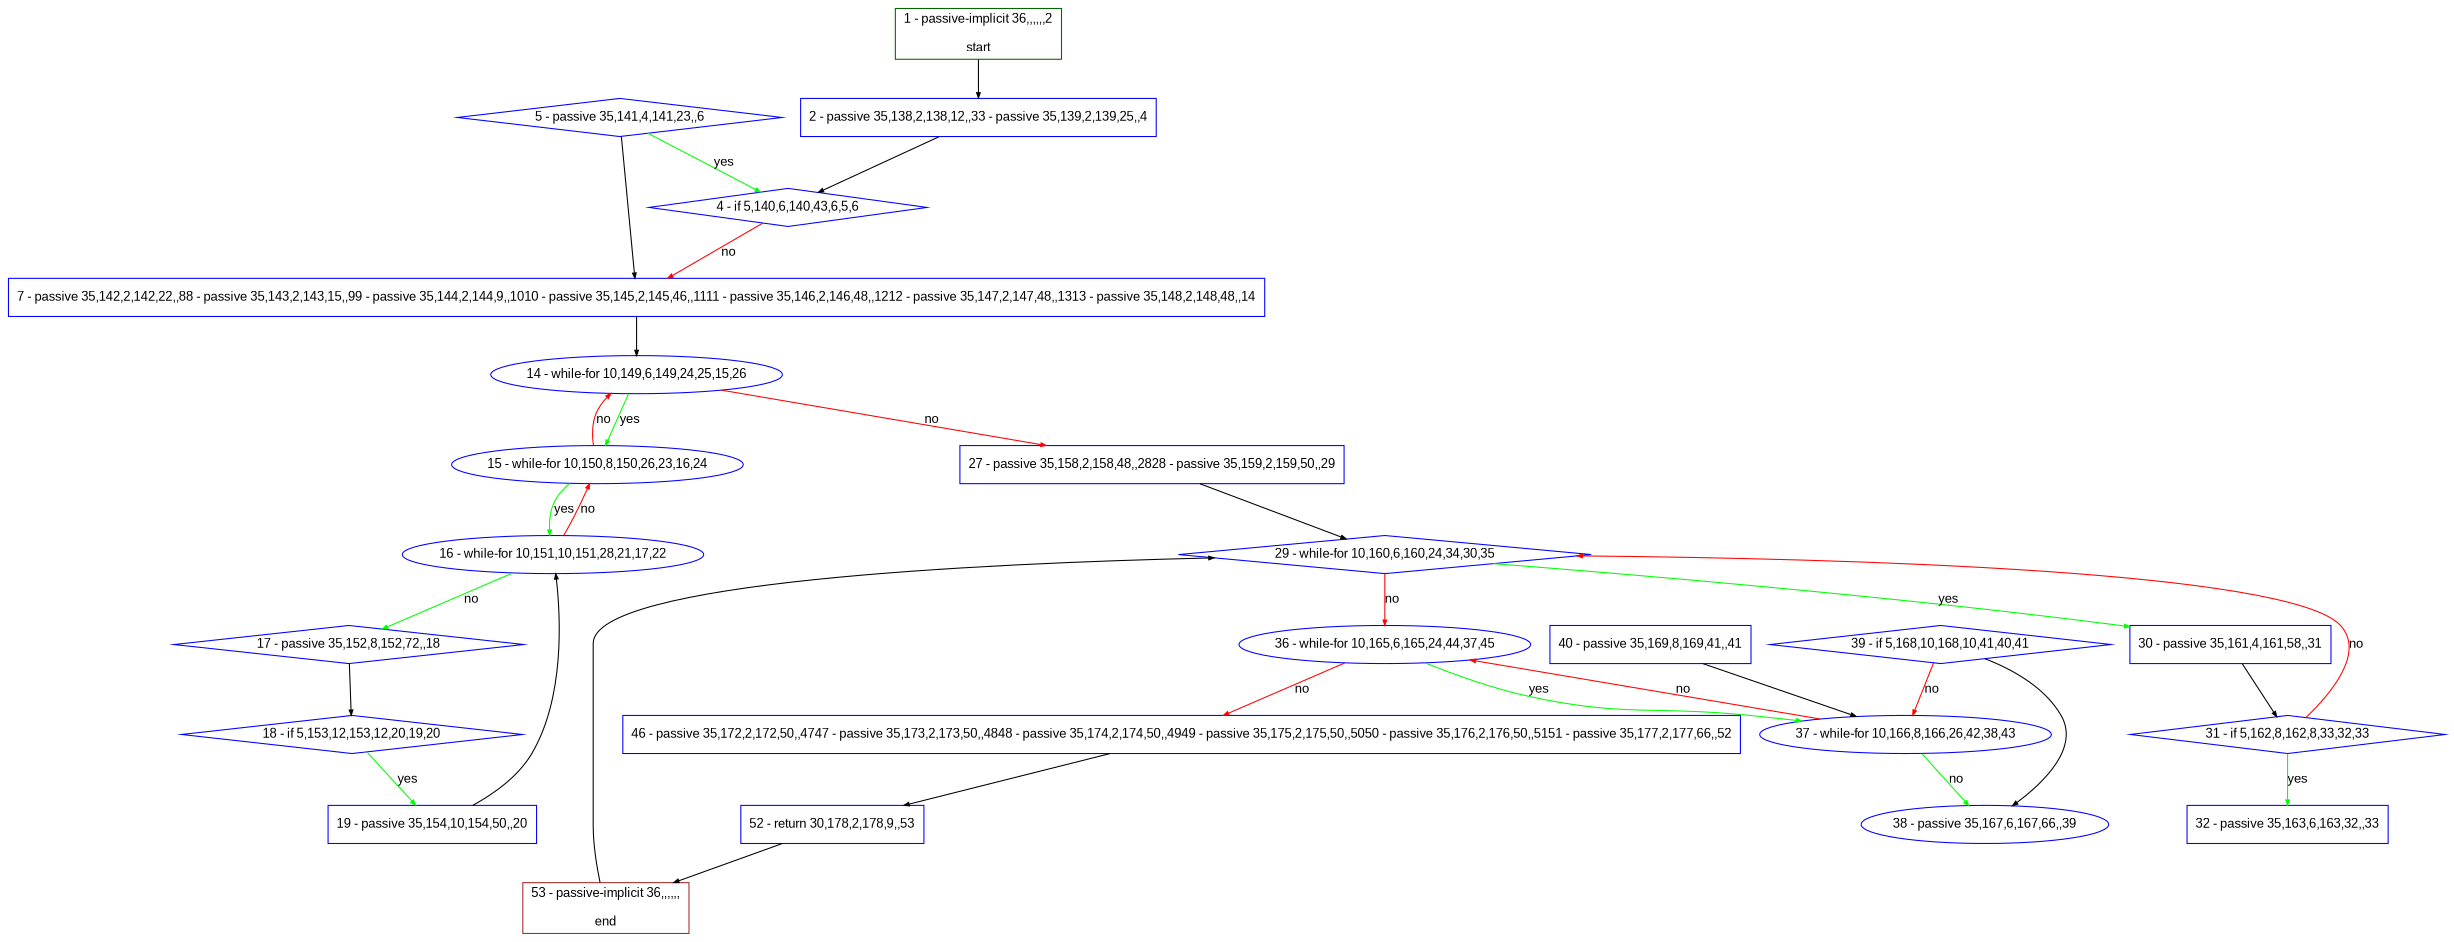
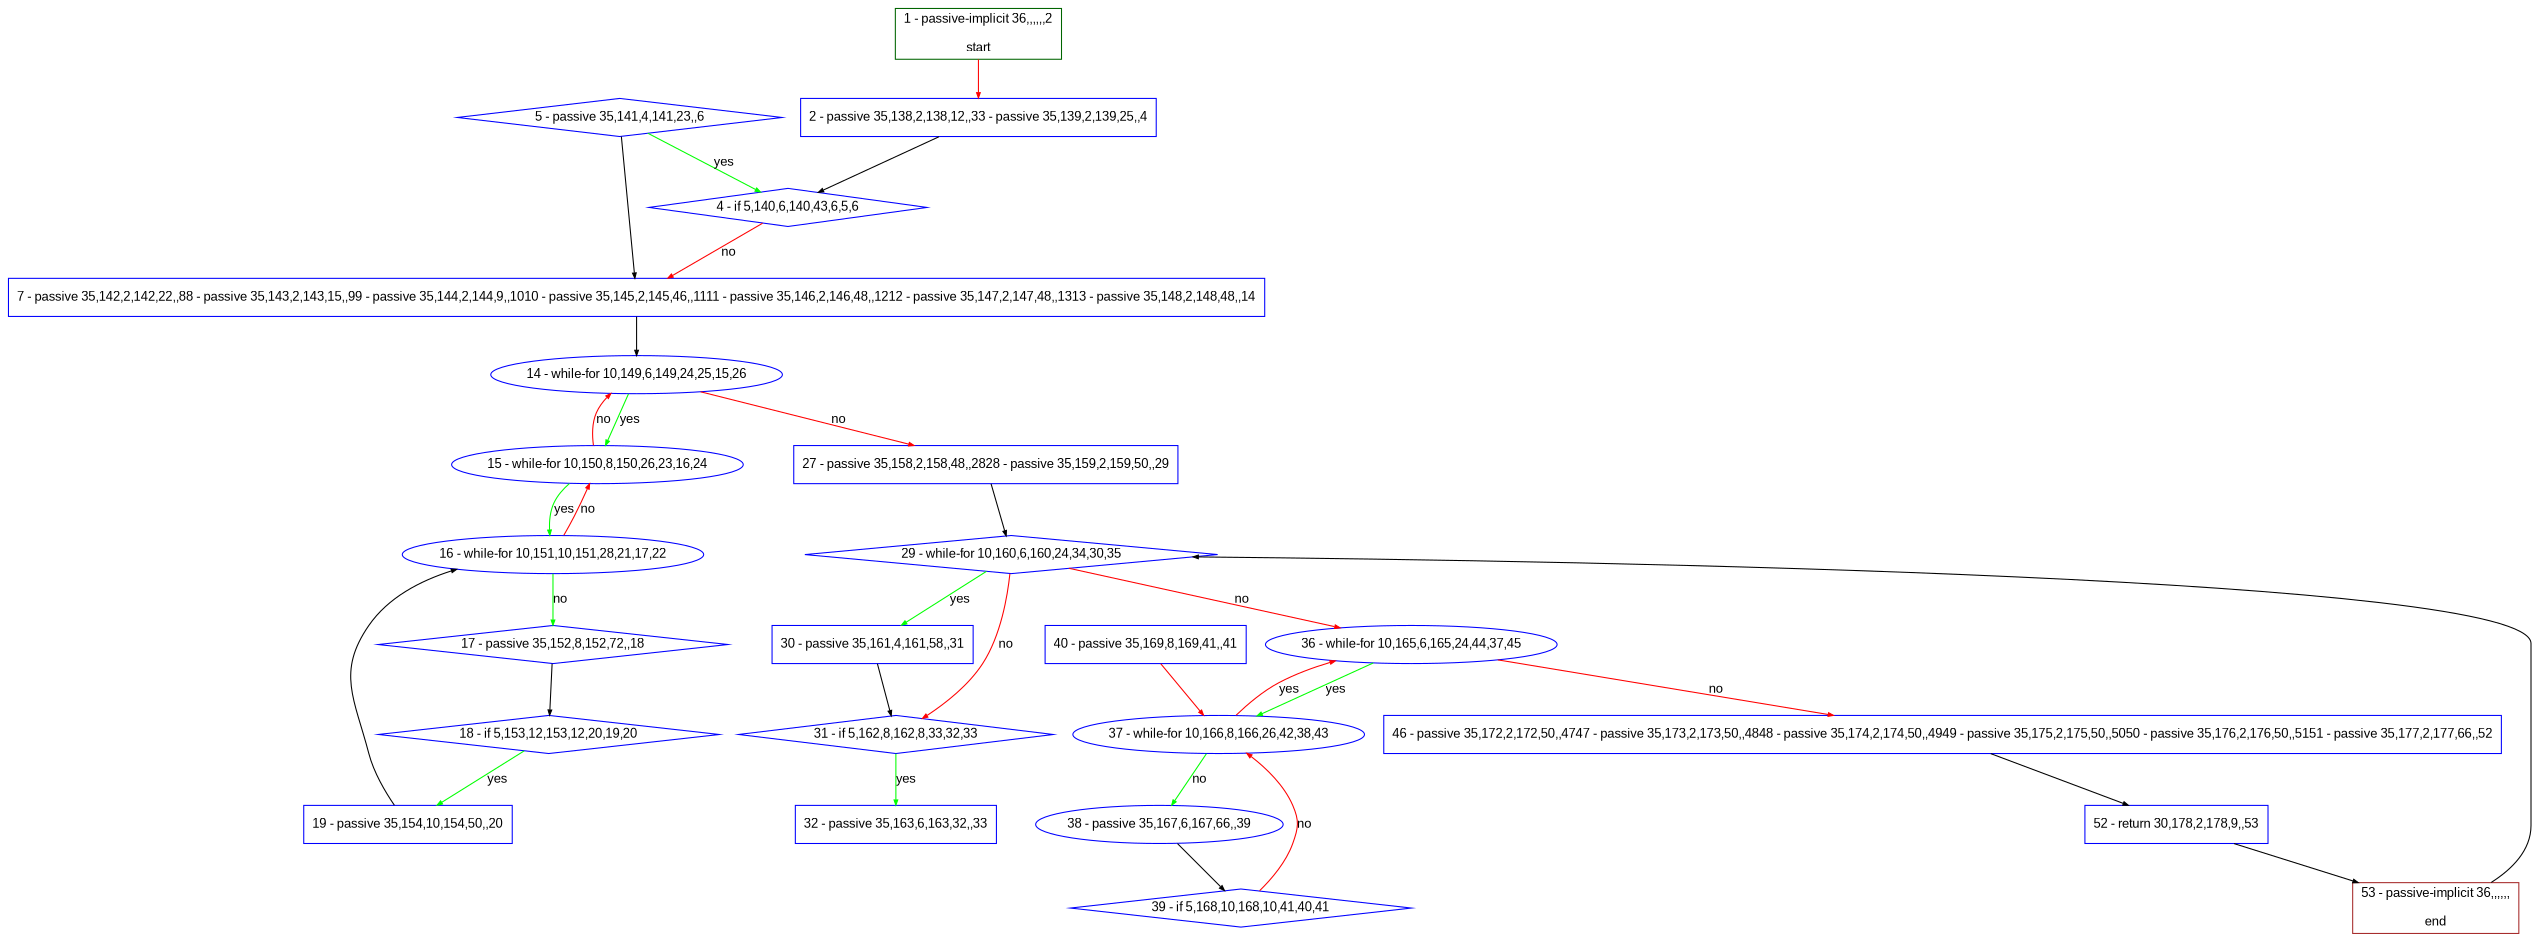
edge "1 - passive-implicit 36,,,,,,2 start" -> "2 - passive 35,138,2,138,12,,33 - passive 35,139,2,139,25,,4": color #000000 -> #ff0000
edge "31 - if 5,162,8,162,8,33,32,33" -> "29 - while-for 10,160,6,160,24,34,30,35": reversed
edge "40 - passive 35,169,8,169,41,,41" -> "37 - while-for 10,166,8,166,26,42,38,43": color #000000 -> #ff0000
edge "37 - while-for 10,166,8,166,26,42,38,43" -> "36 - while-for 10,165,6,165,24,44,37,45": label "no" -> "yes"
edge "39 - if 5,168,10,168,10,41,40,41" -> "38 - passive 35,167,6,167,66,,39": reversed
